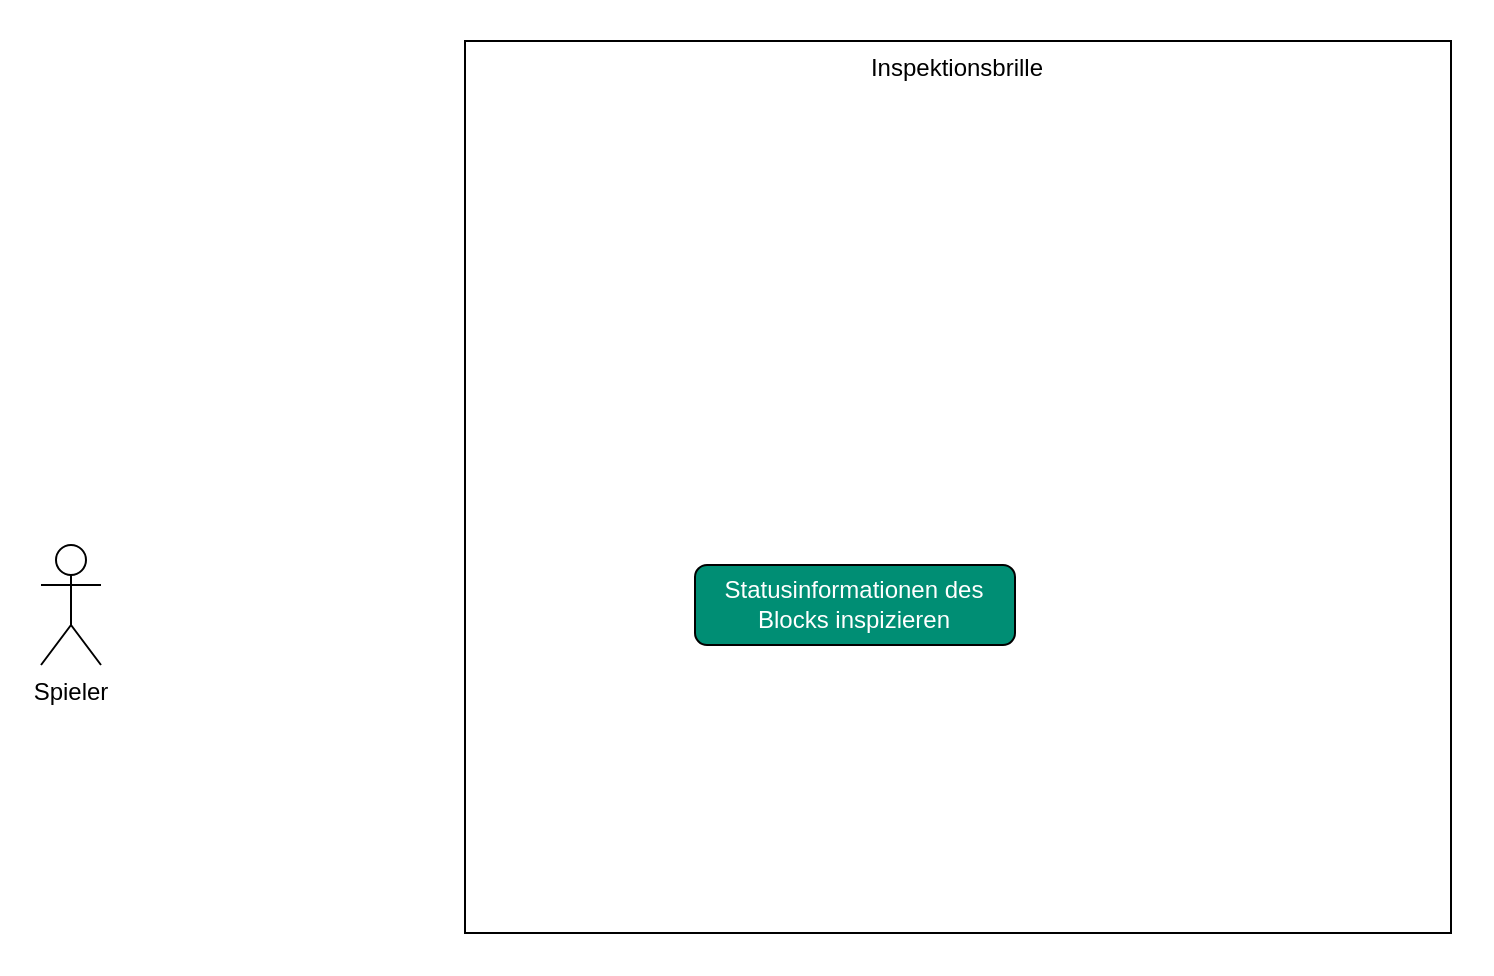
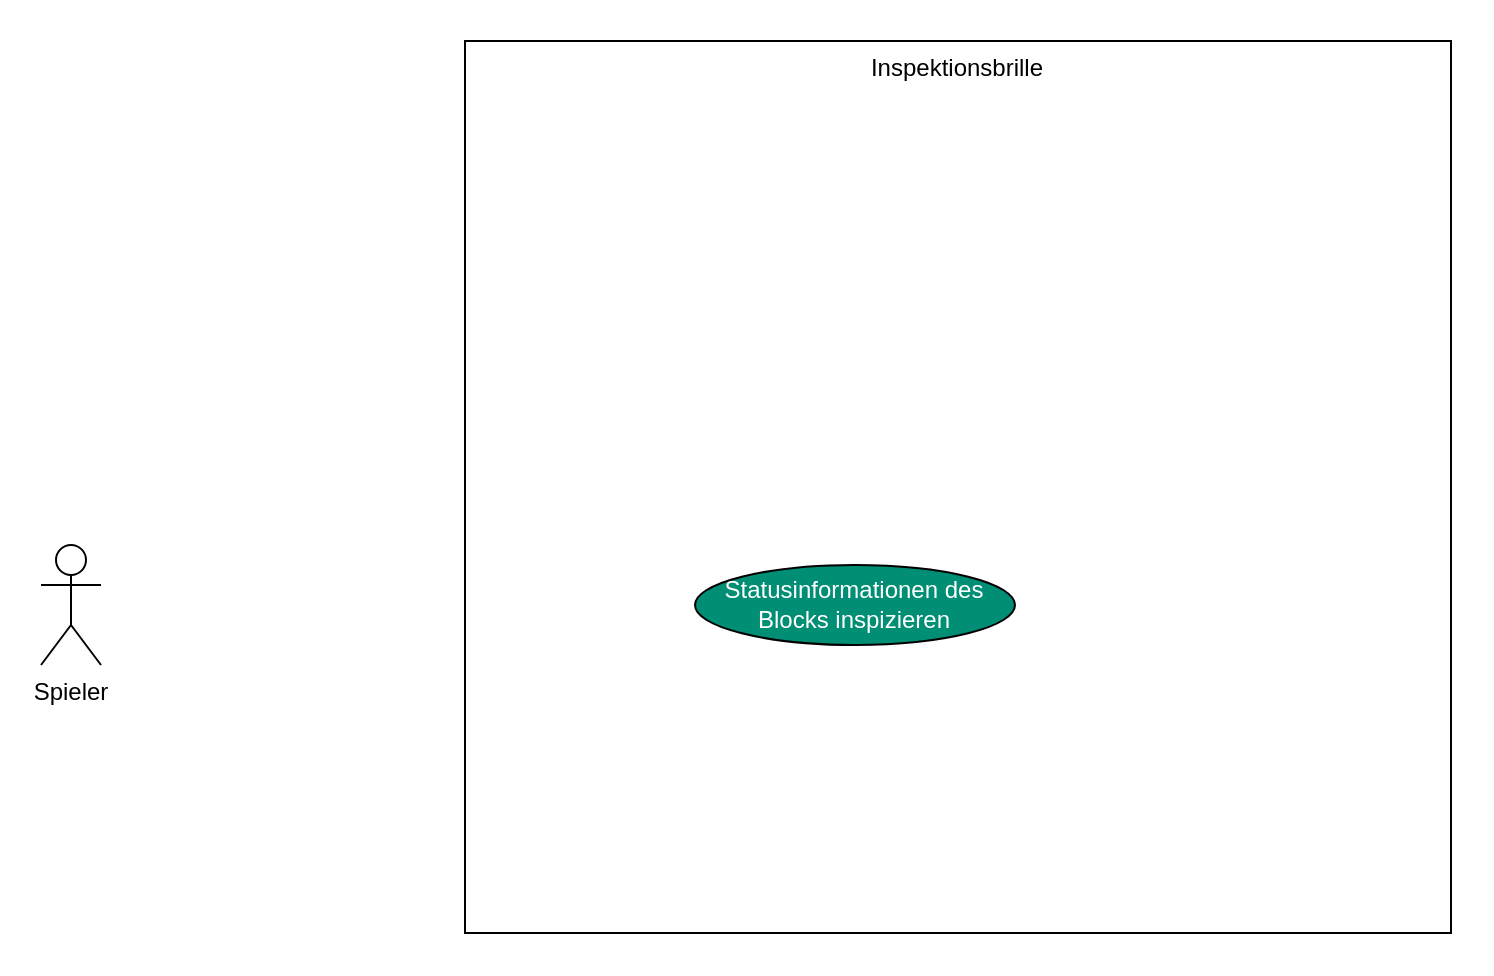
node "Statusinformationen des Blocks inspizieren": shape rounded rectangle -> ellipse
